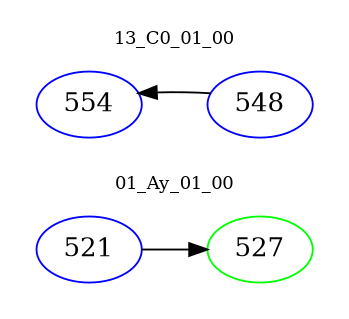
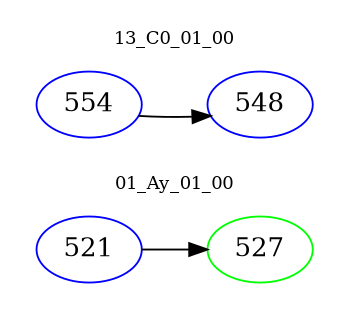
edge "548" -> "554": reversed
